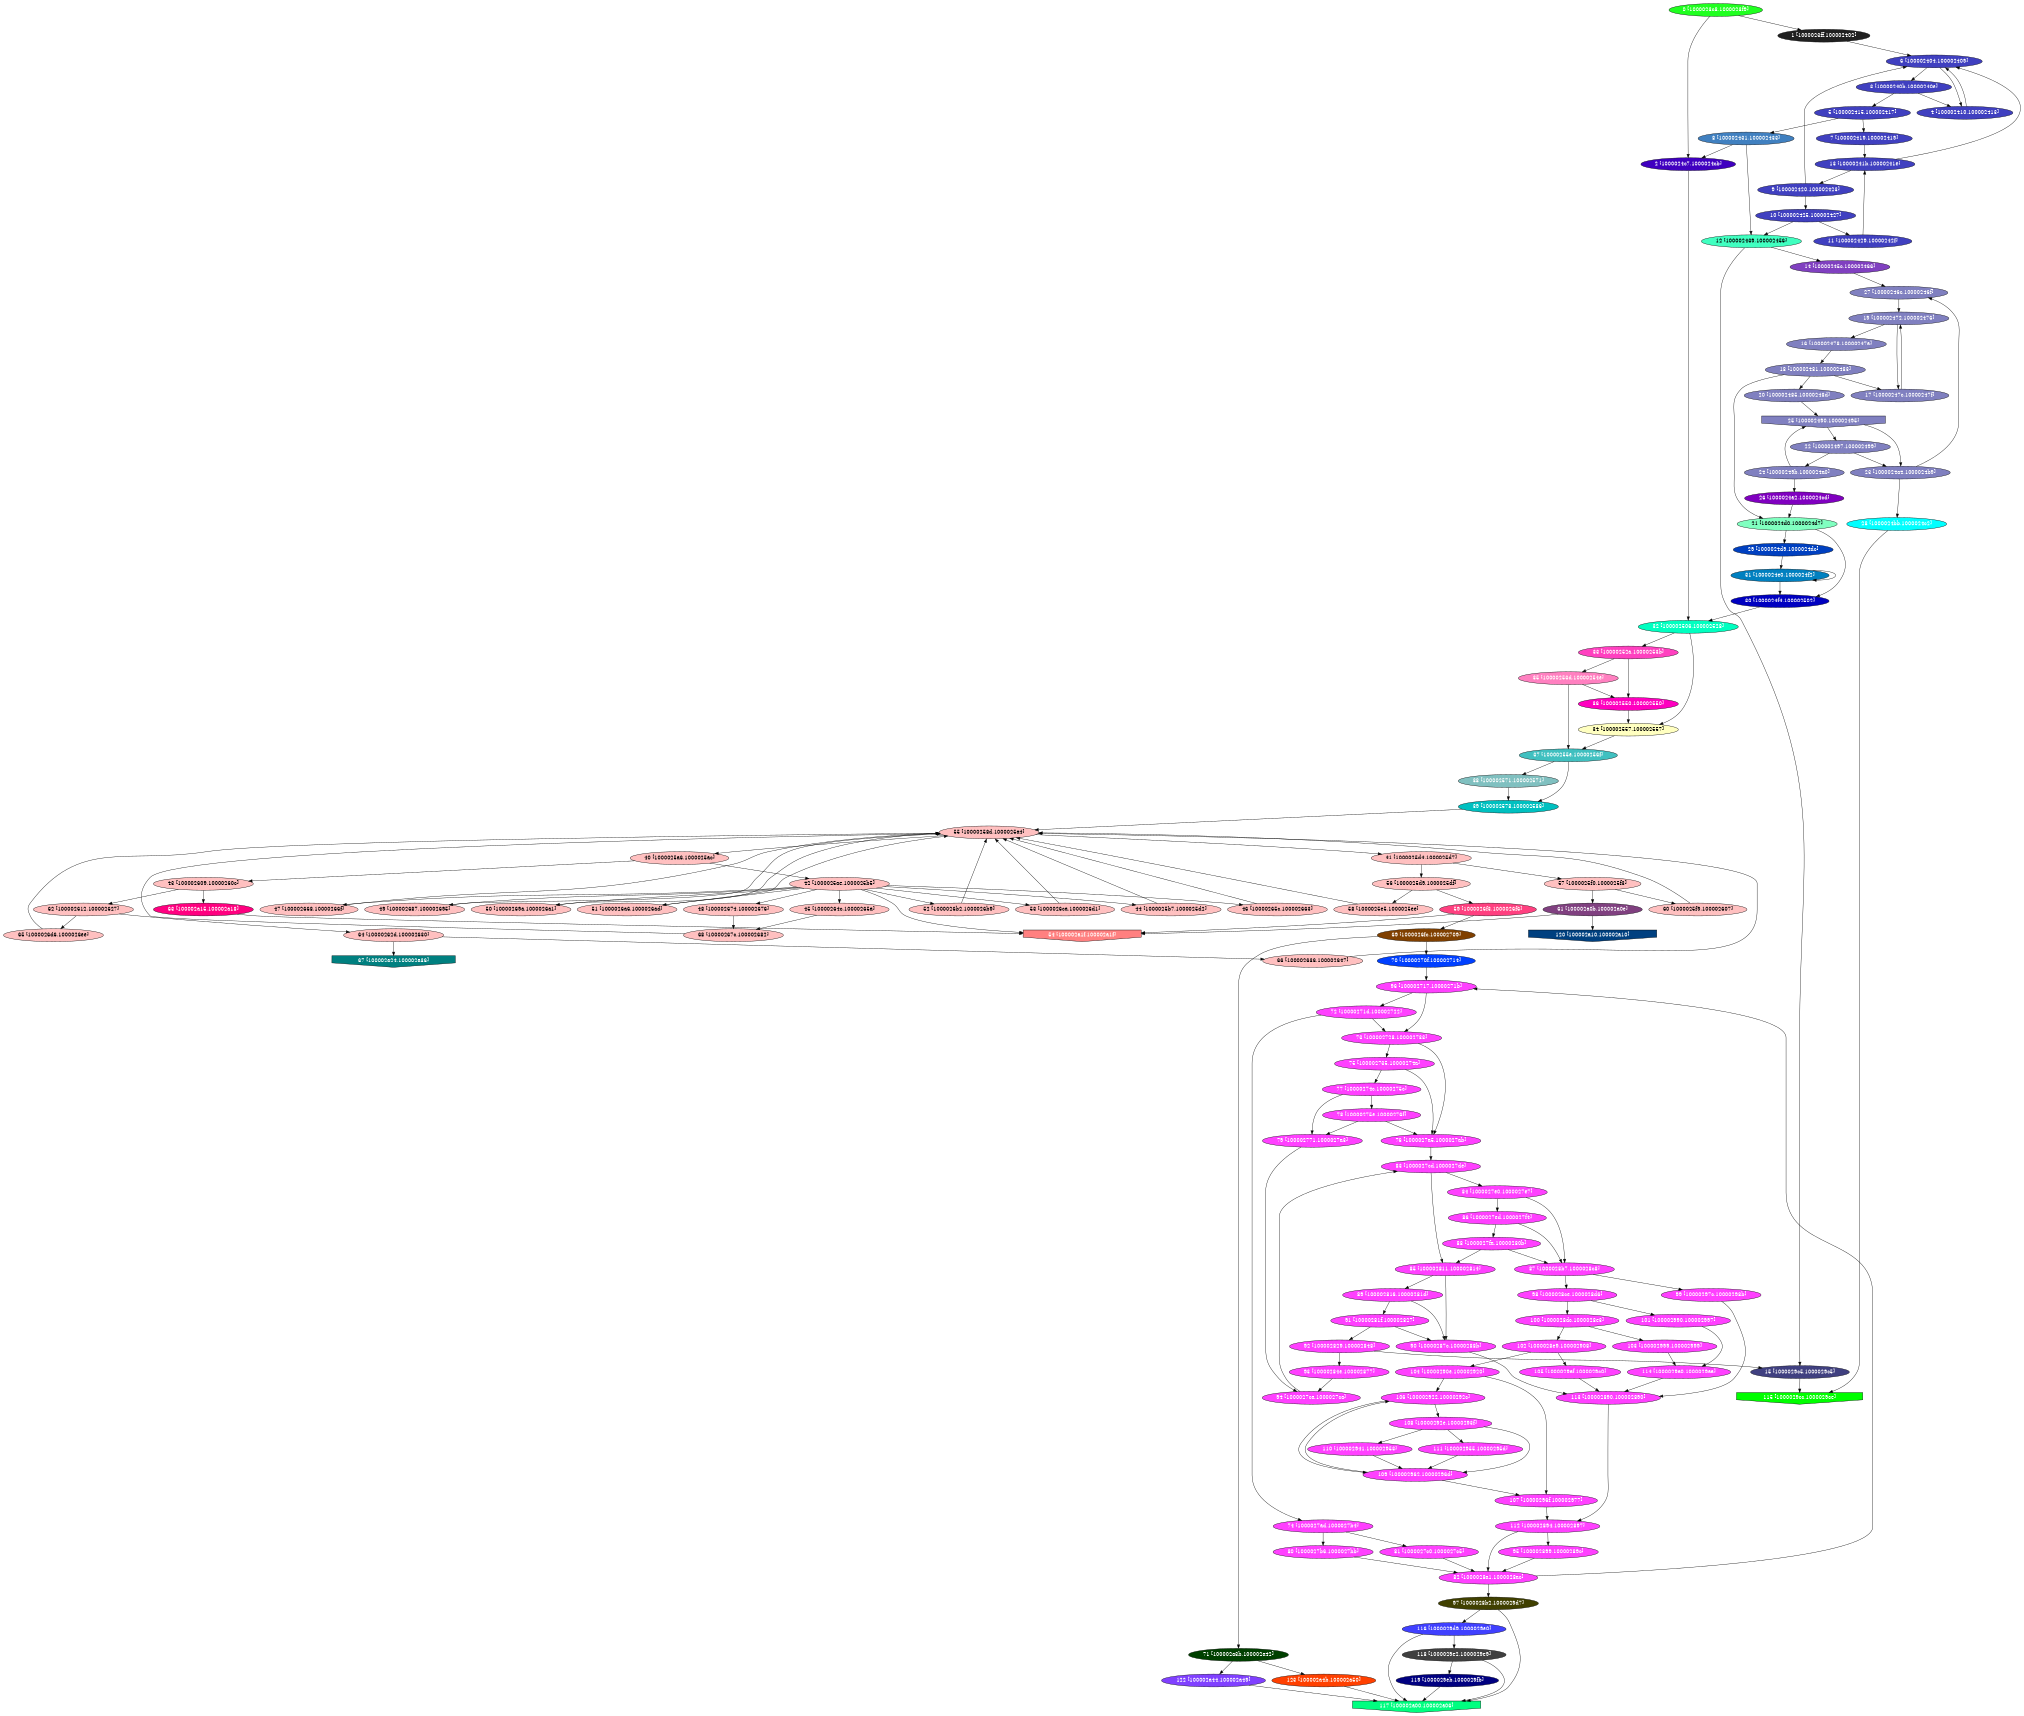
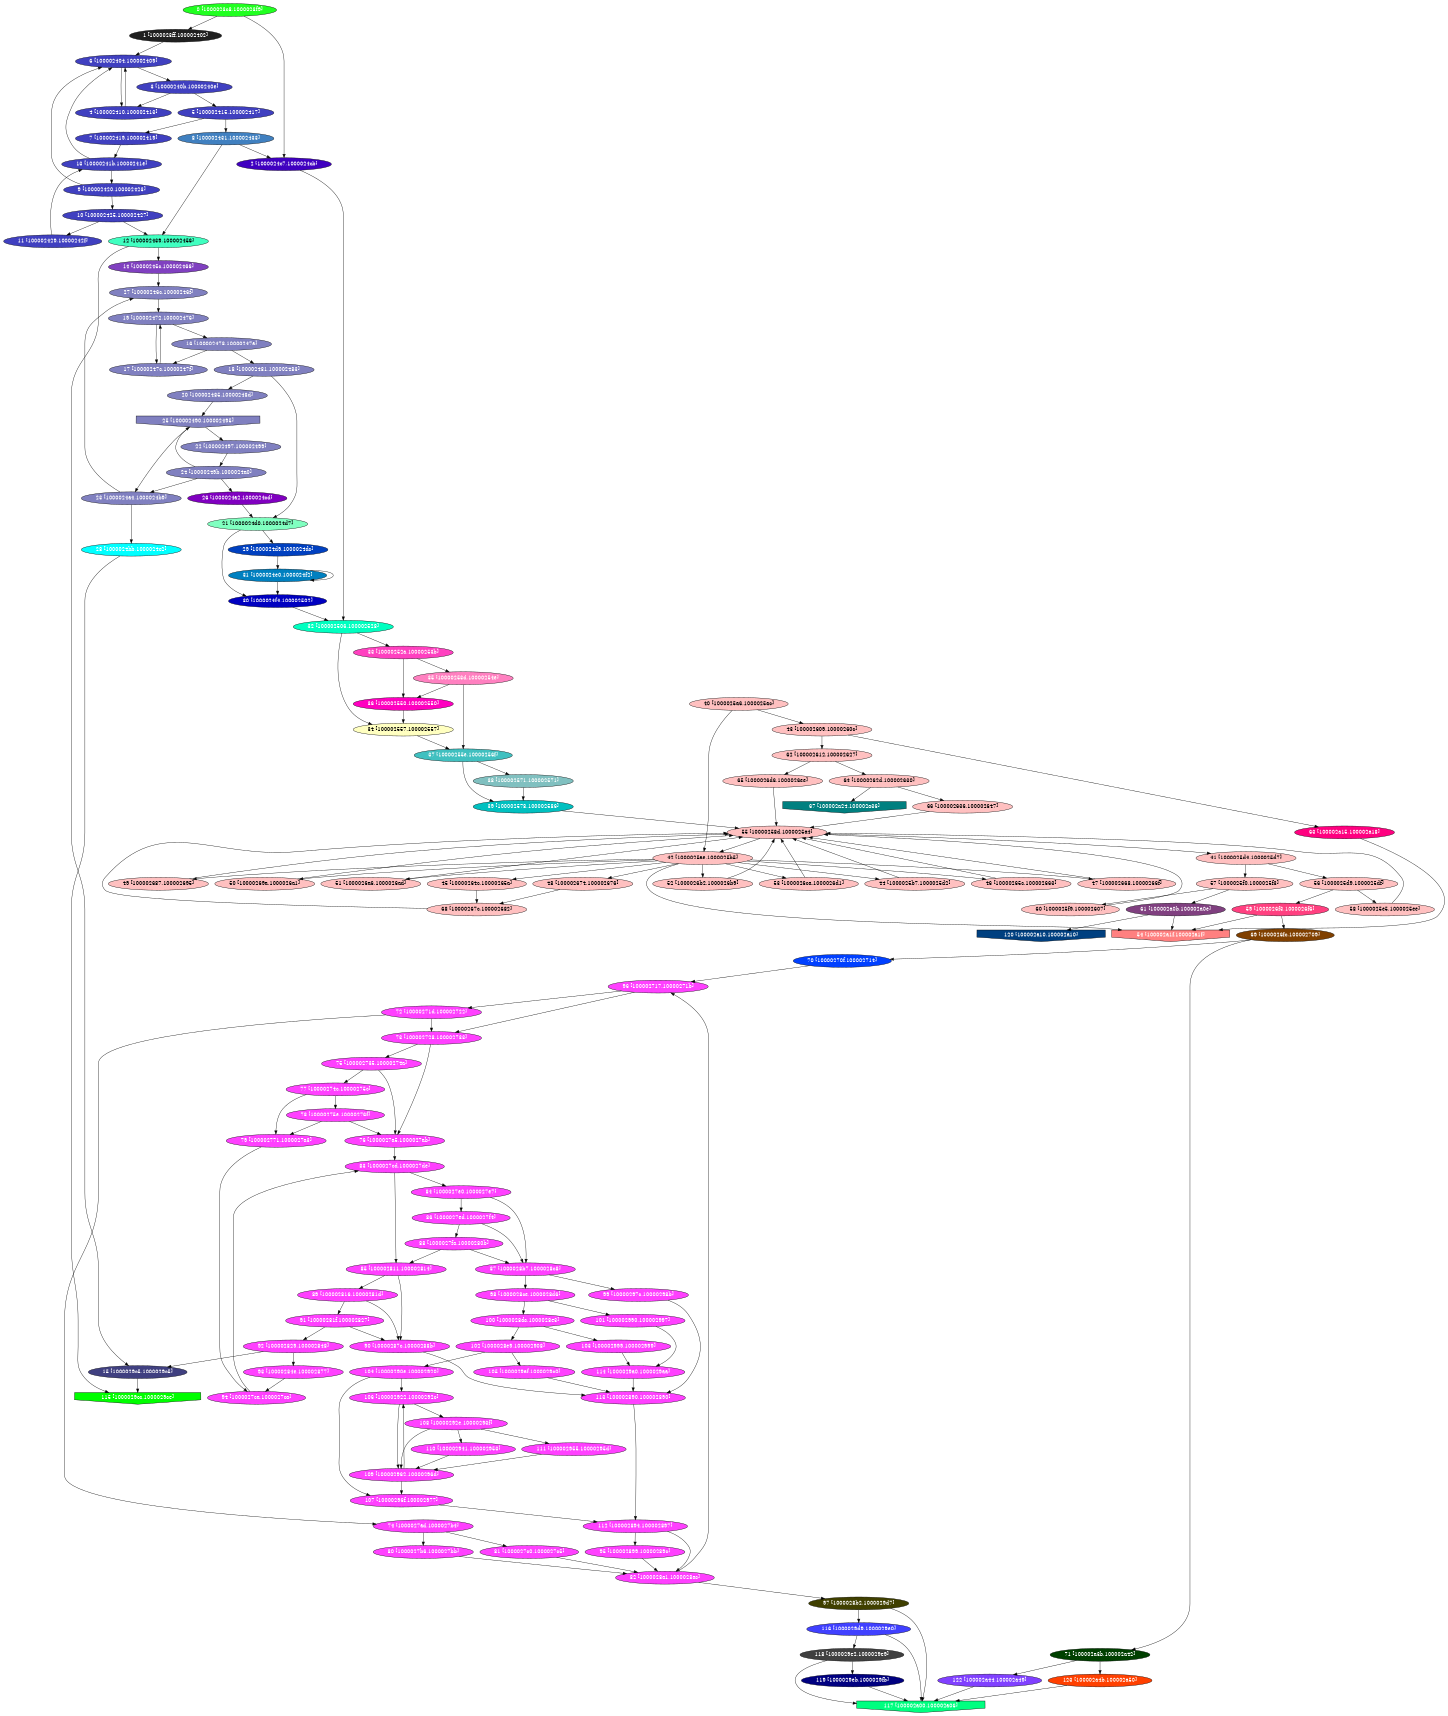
edge "18 [100002481,100002483]" -> "17 [10000247c,10000247f]": now "16 [100002478,10000247a]" -> "17 [10000247c,10000247f]"
edge "22 [100002497,100002499]" -> "23 [1000024a4,1000024b9]": now "24 [10000249b,1000024a0]" -> "23 [1000024a4,1000024b9]"
edge "55 [10000258d,1000025a4]" -> "40 [1000025a6,1000025ac]": now "55 [10000258d,1000025a4]" -> "42 [1000025ae,1000025b5]"
